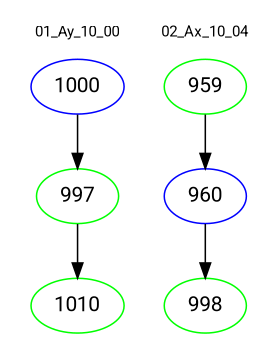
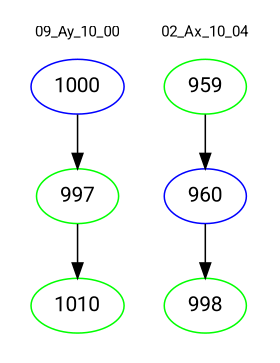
cluster "01_Ay_10_00": label "01_Ay_10_00" -> "09_Ay_10_00"
